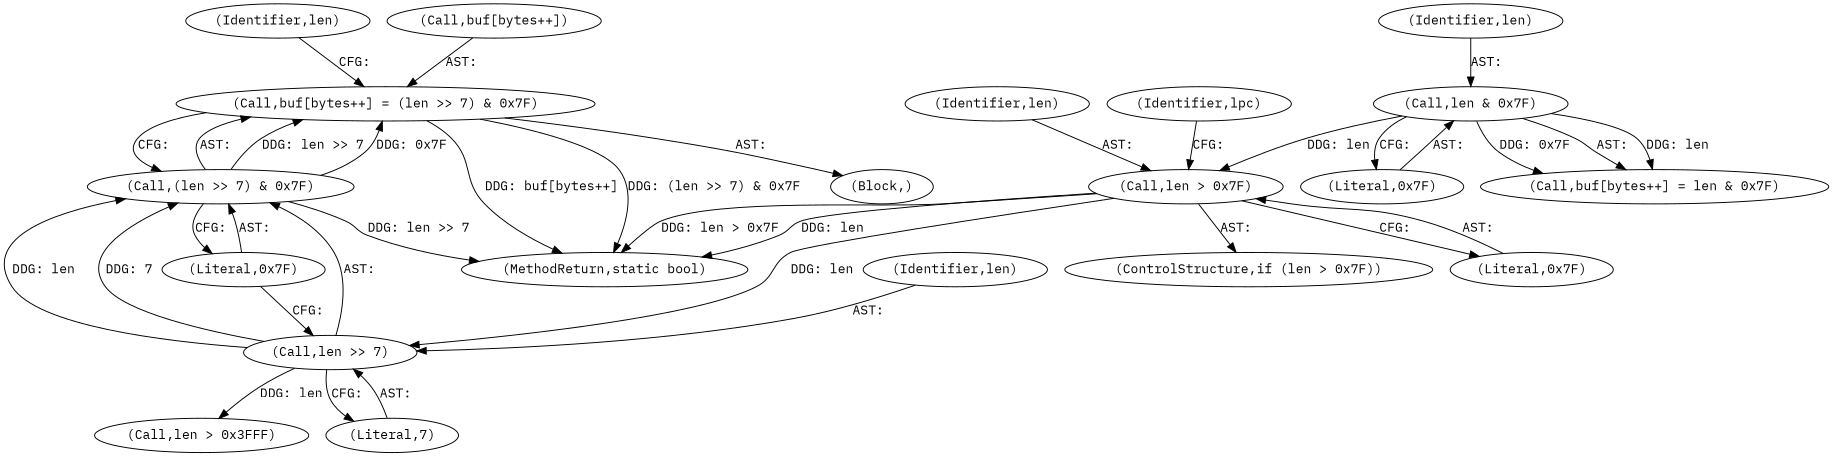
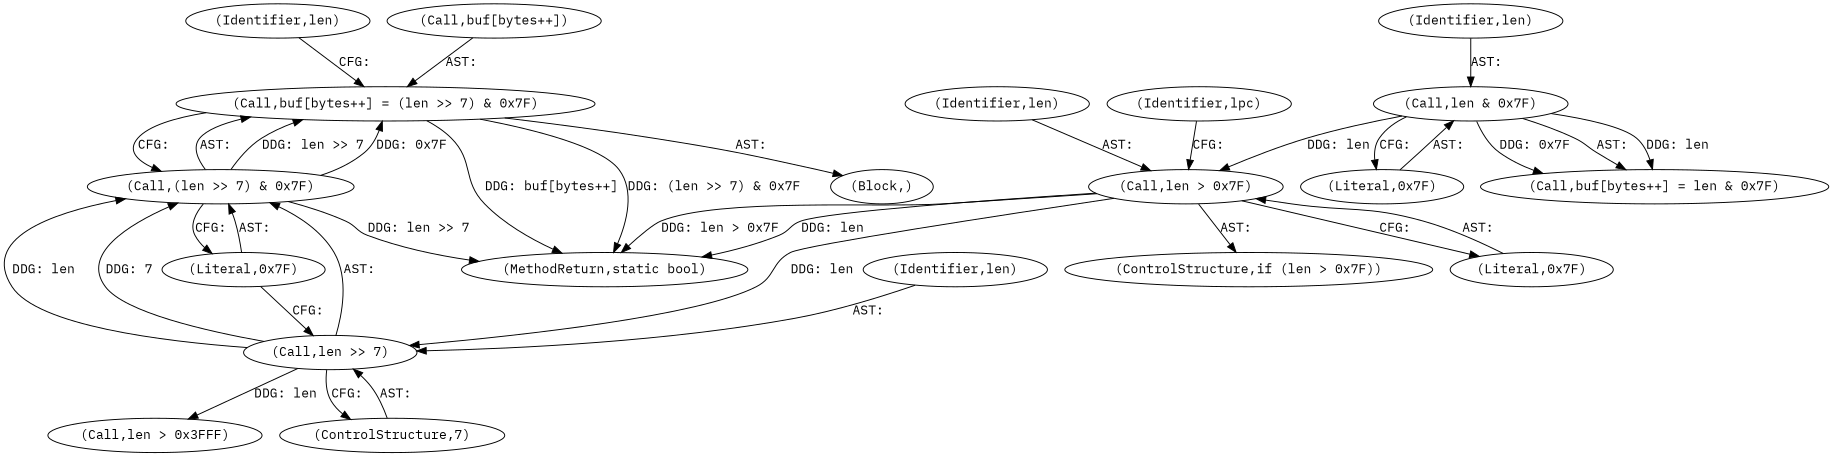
node "(Literal,7)": label "(Literal,7)" -> "(ControlStructure,7)"
